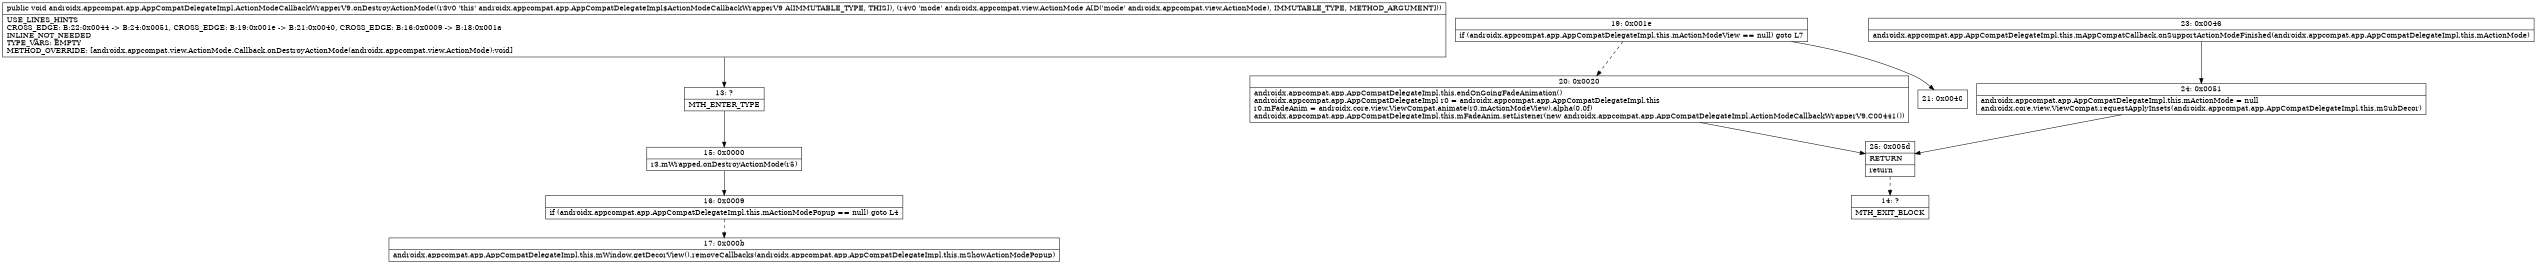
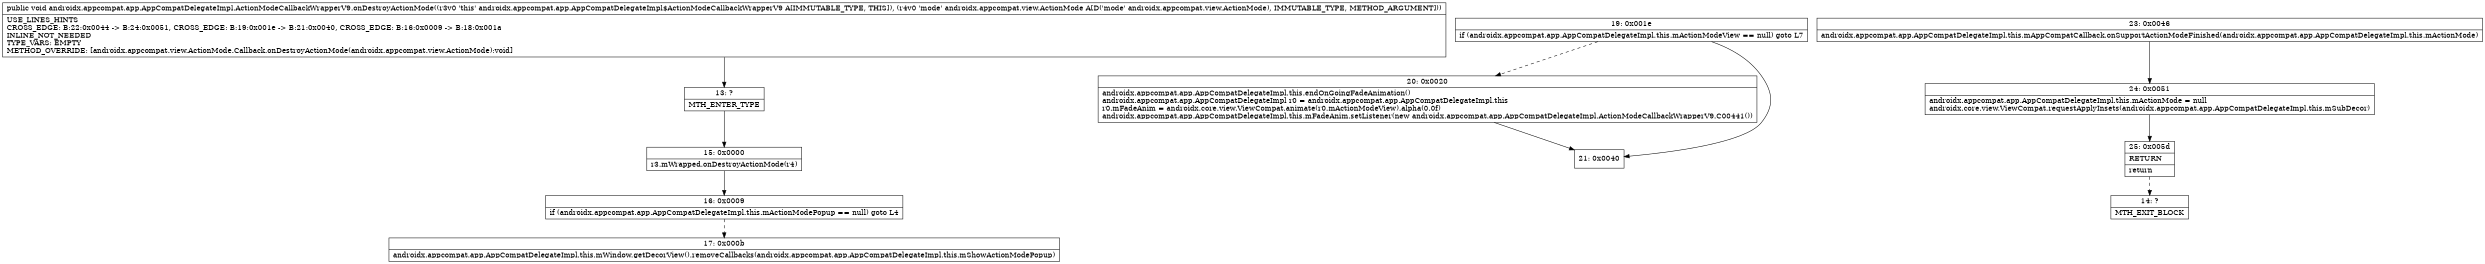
edge "20: 0x0020" -> "25: 0x005d": now "20: 0x0020" -> "21: 0x0040"
node "15: 0x0000": text "r3.mWrapped.onDestroyActionMode(r5)" -> "r3.mWrapped.onDestroyActionMode(r4)"
